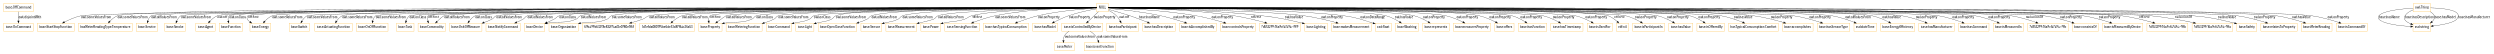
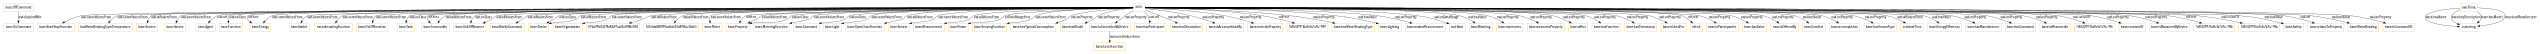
edge "NULL" -> "base:Power": label "rdf:first" -> "onDataRange:first"
edge "NULL" -> "base:hasDescription": label "base:hasName" -> "owl:onProperty"
edge "NULL" -> "base:relatesToProperty": label "owl:onProperty" -> "owl:rdf"
node "base:hasMeterReadingType": added
node "hasTypicalConsumption:Comfort": label "hasTypicalConsumption:Comfort" -> "base:Comfort"
edge "base:isControlledByDevice" -> "base:Meter": now "NULL" -> "base:Meter"
